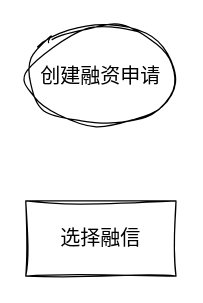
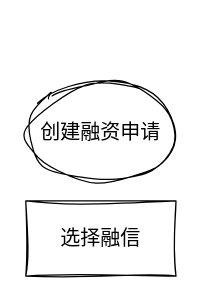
node "创建融资申请": moved (101, 76) -> (101, 132)
